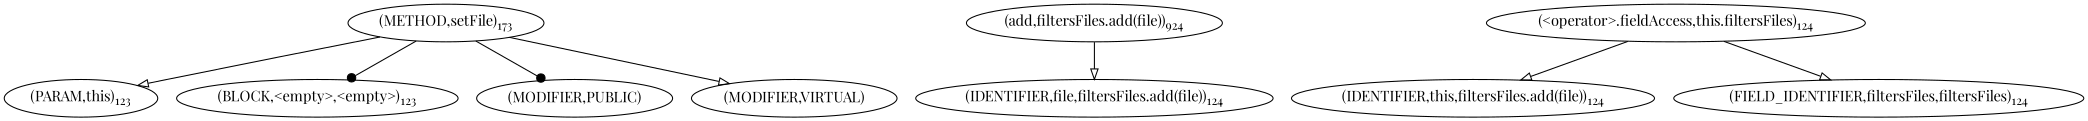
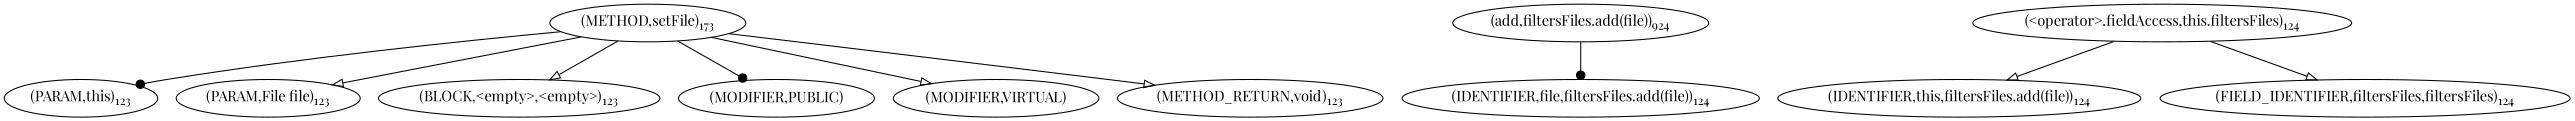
edge "(add,filtersFiles.add(file))" -> "(IDENTIFIER,file,filtersFiles.add(file))": arrowhead onormal -> dot
edge "(METHOD,setFile)" -> "(BLOCK,<empty>,<empty>)": arrowhead dot -> onormal
edge "(METHOD,setFile)" -> "(PARAM,this)": arrowhead onormal -> dot
node "(PARAM,File file)": added
node "(METHOD_RETURN,void)": added
